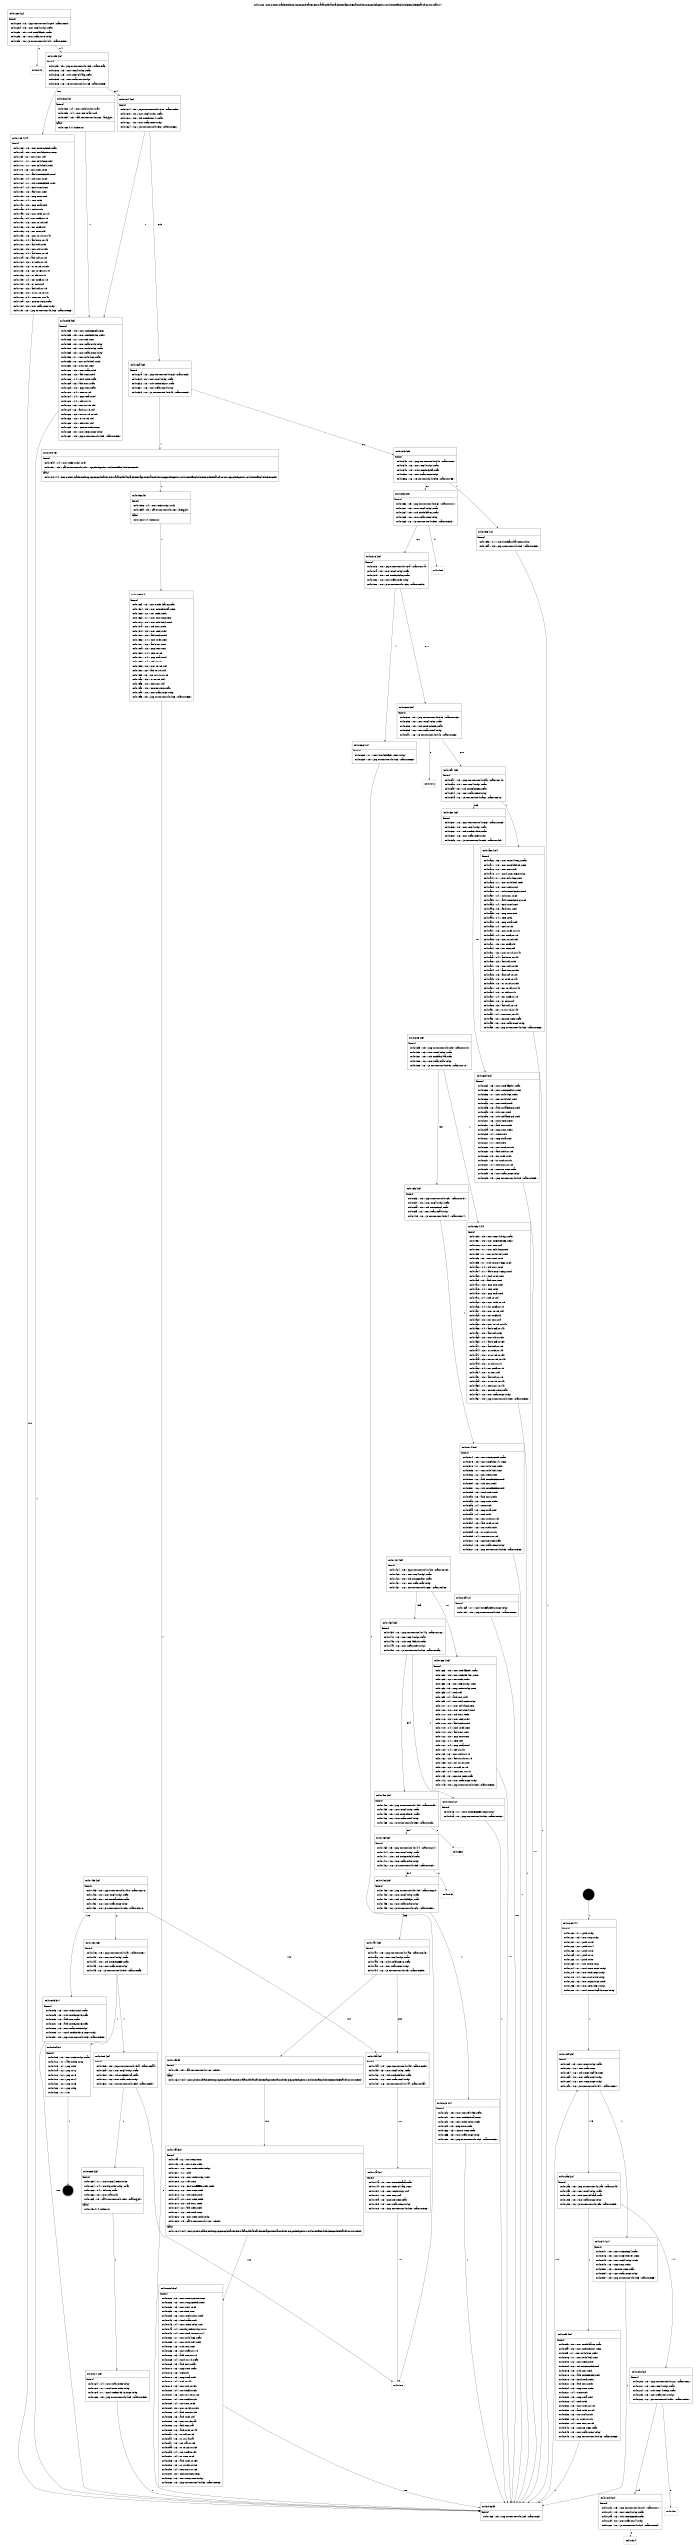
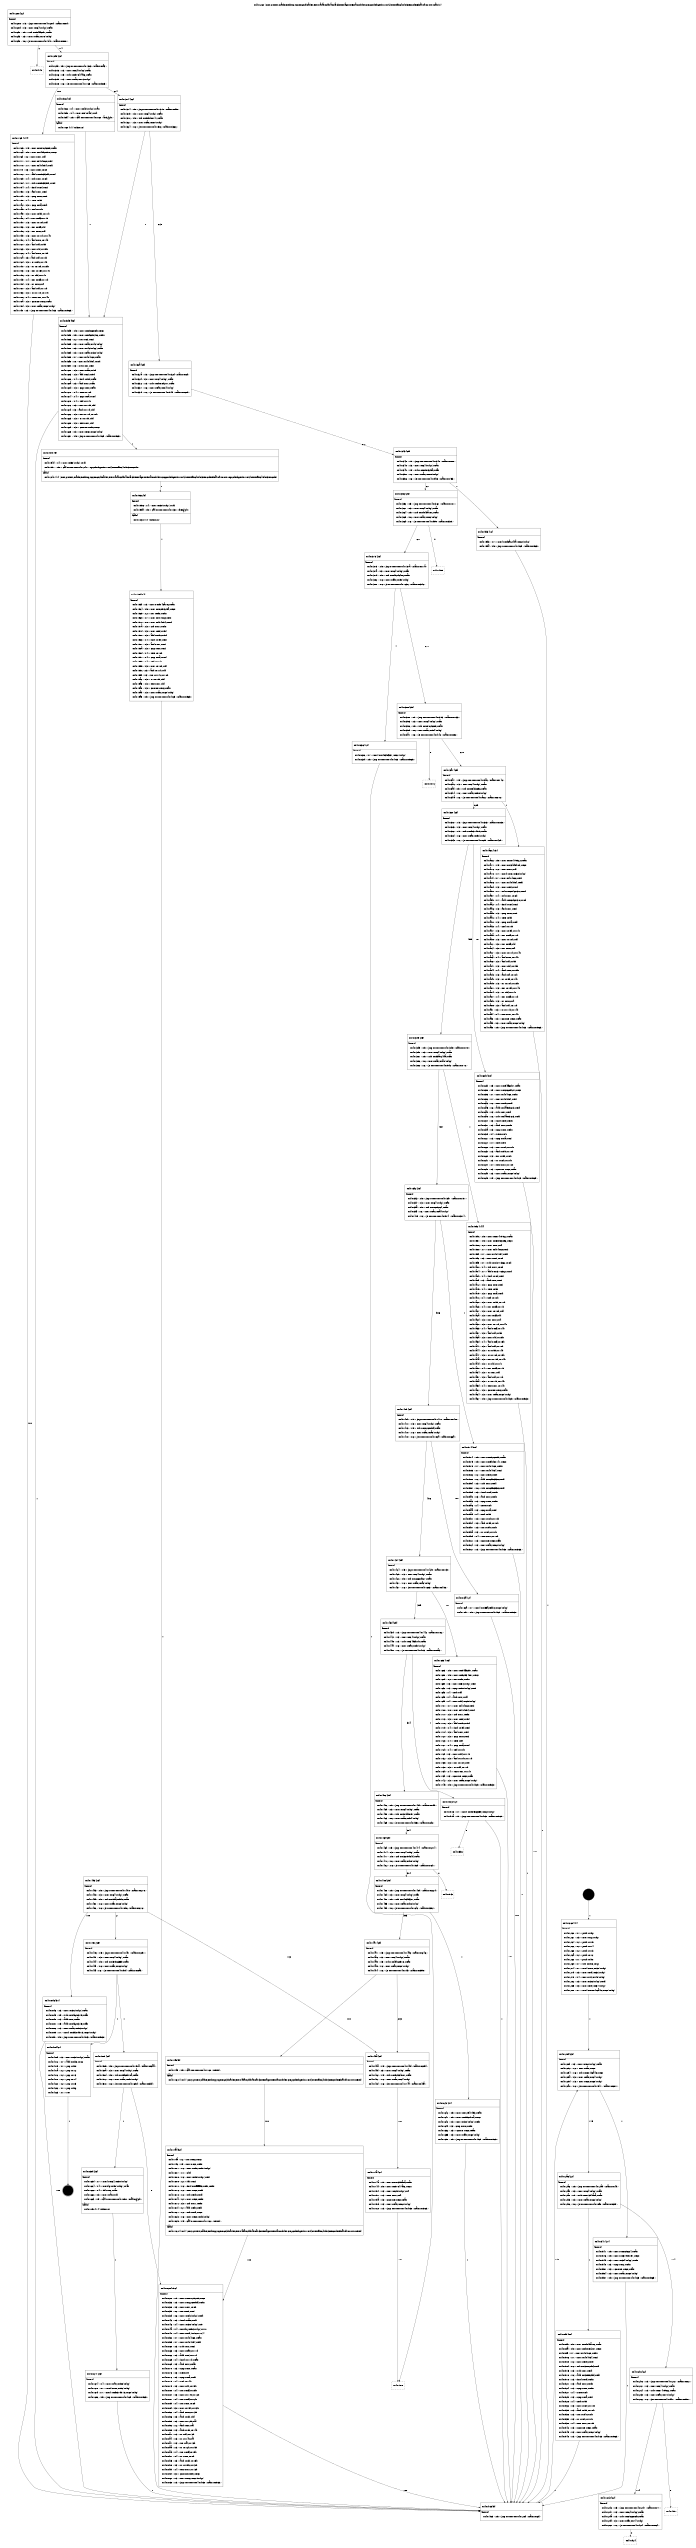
edge "0x40132a [25]" -> "0x40194d [9]": now "0x4015d9 [93]" -> "0x40194d [9]"
edge "0x4013c0 [25]" -> "0x4013d9 [25]": added, label "508"
node "0x40140b [25]": added
edge "0x401456 [25]" -> "0x40155c": now "0x401b03 [12]" -> "0x40155c"
edge "0x401505 [25]" -> "0x40151e": now "0x401505 [25]" -> "0x40182e [156]"
